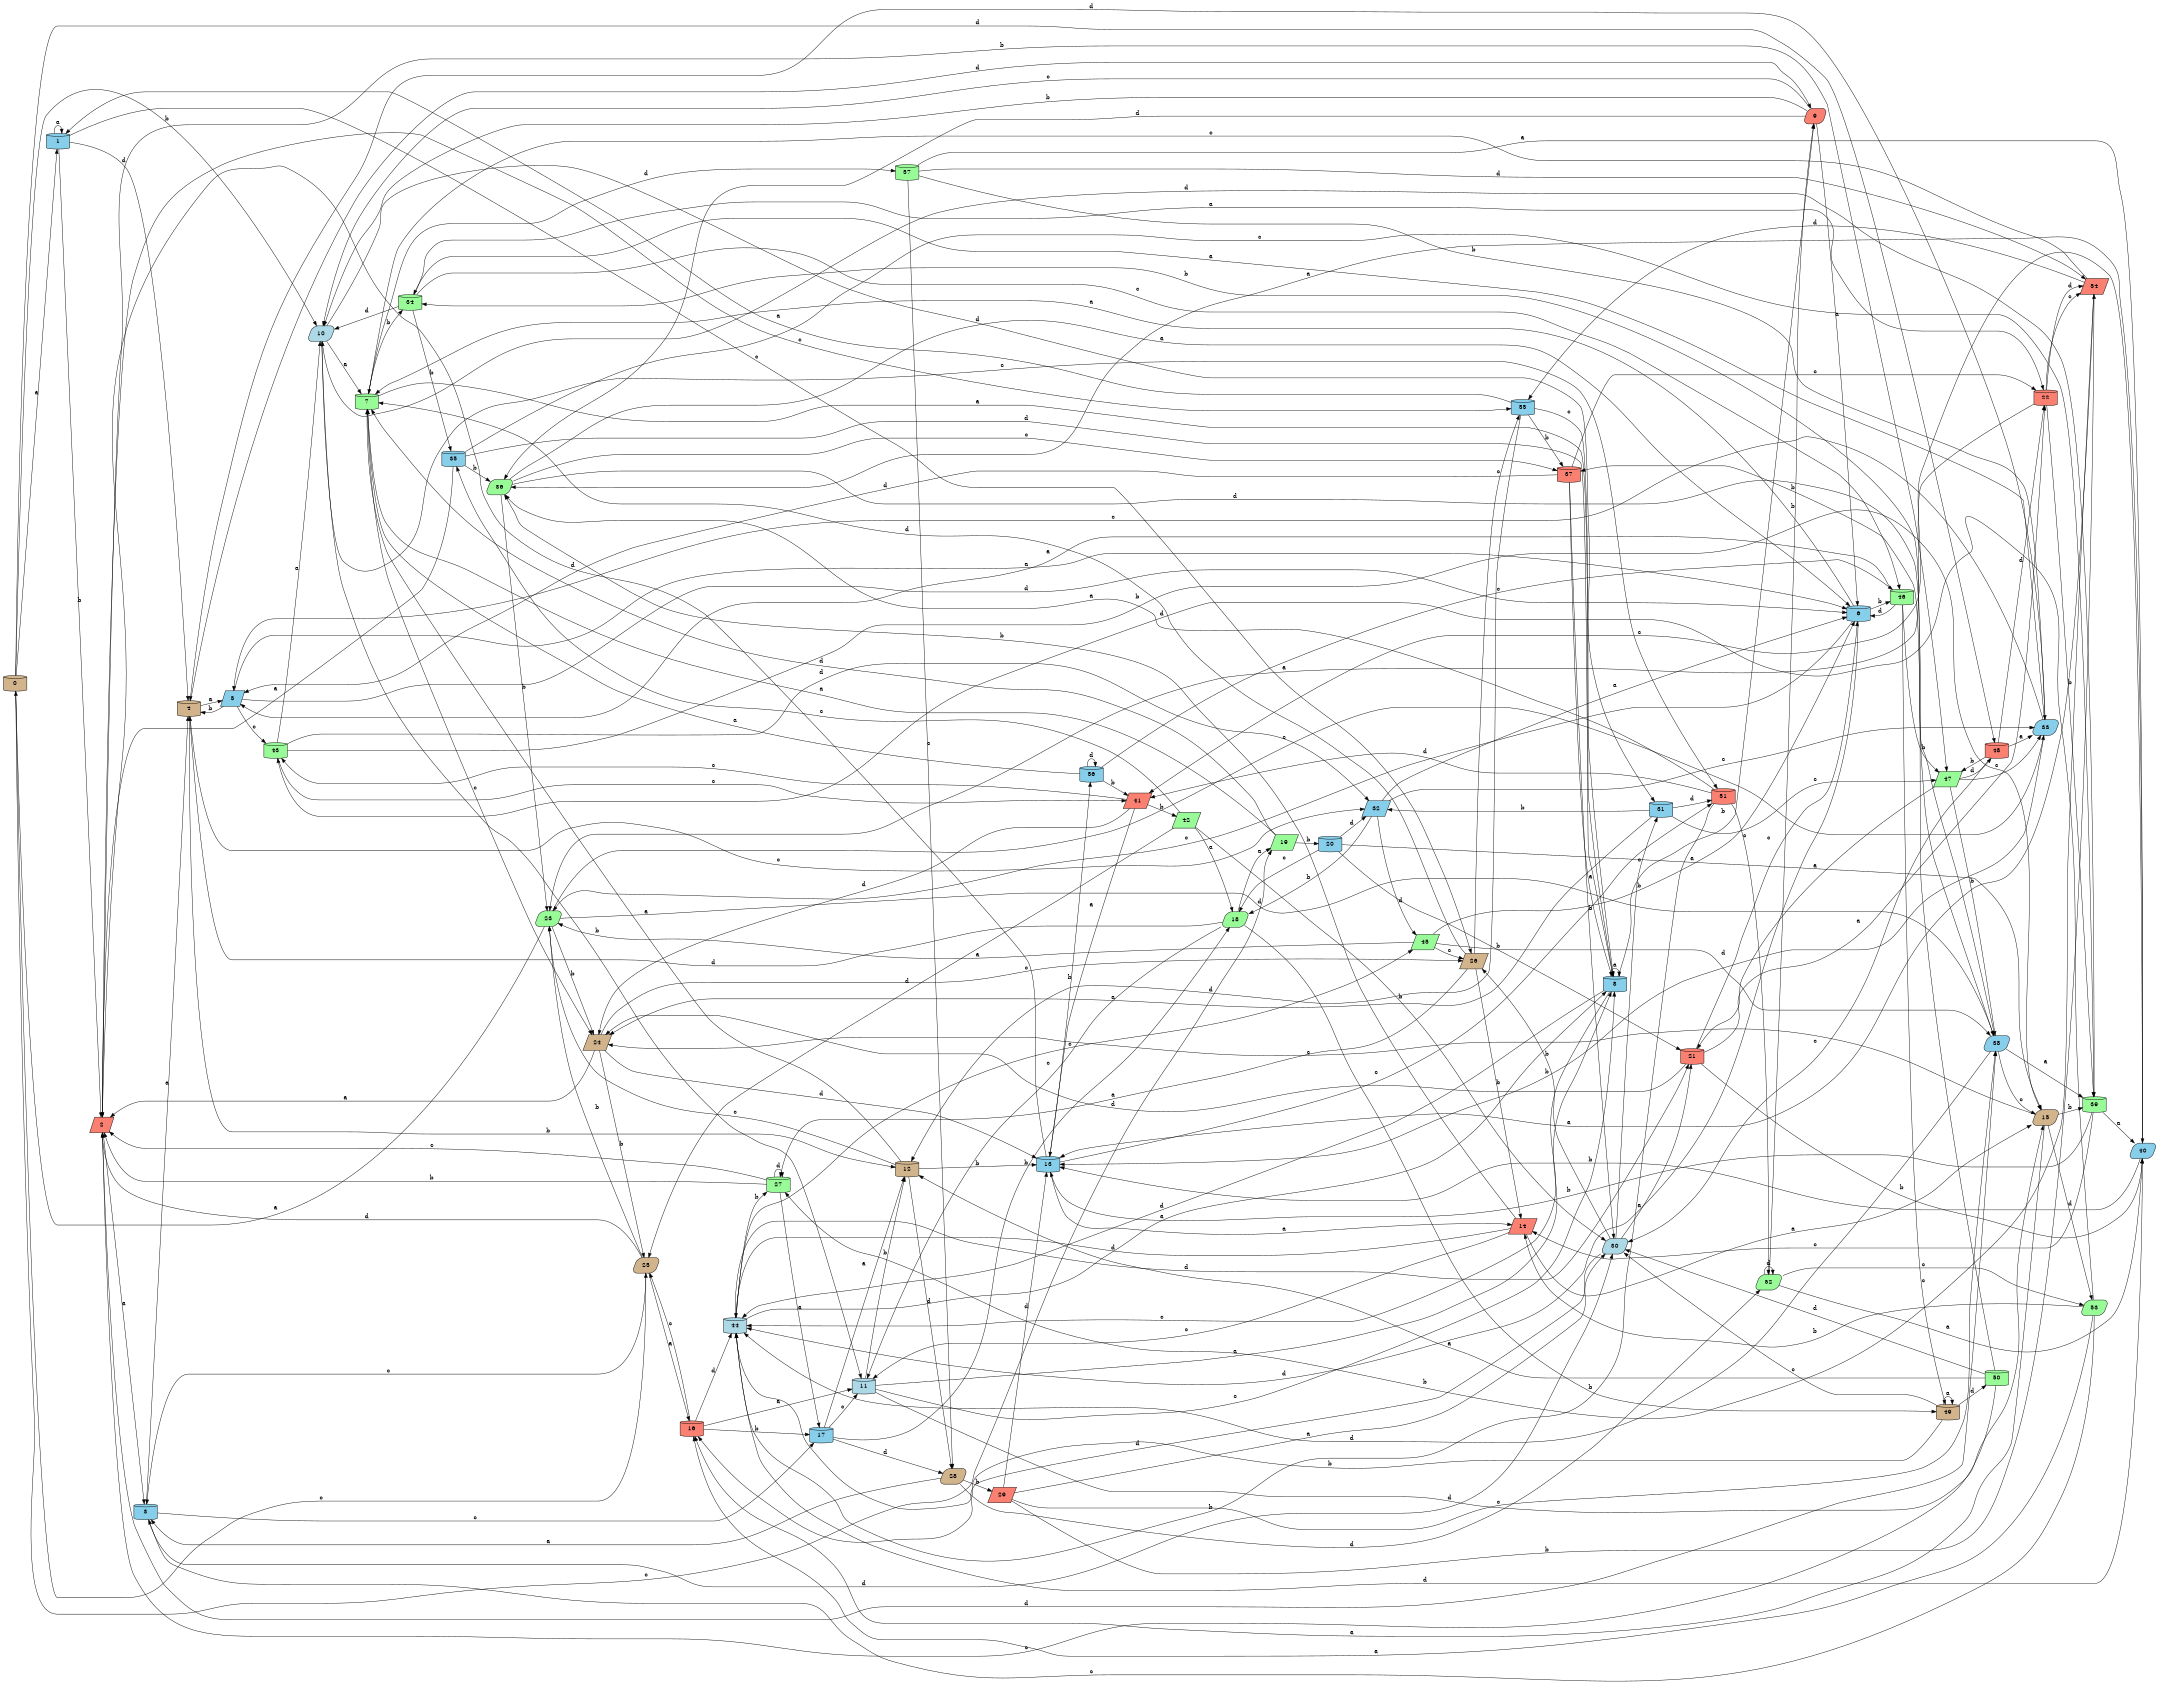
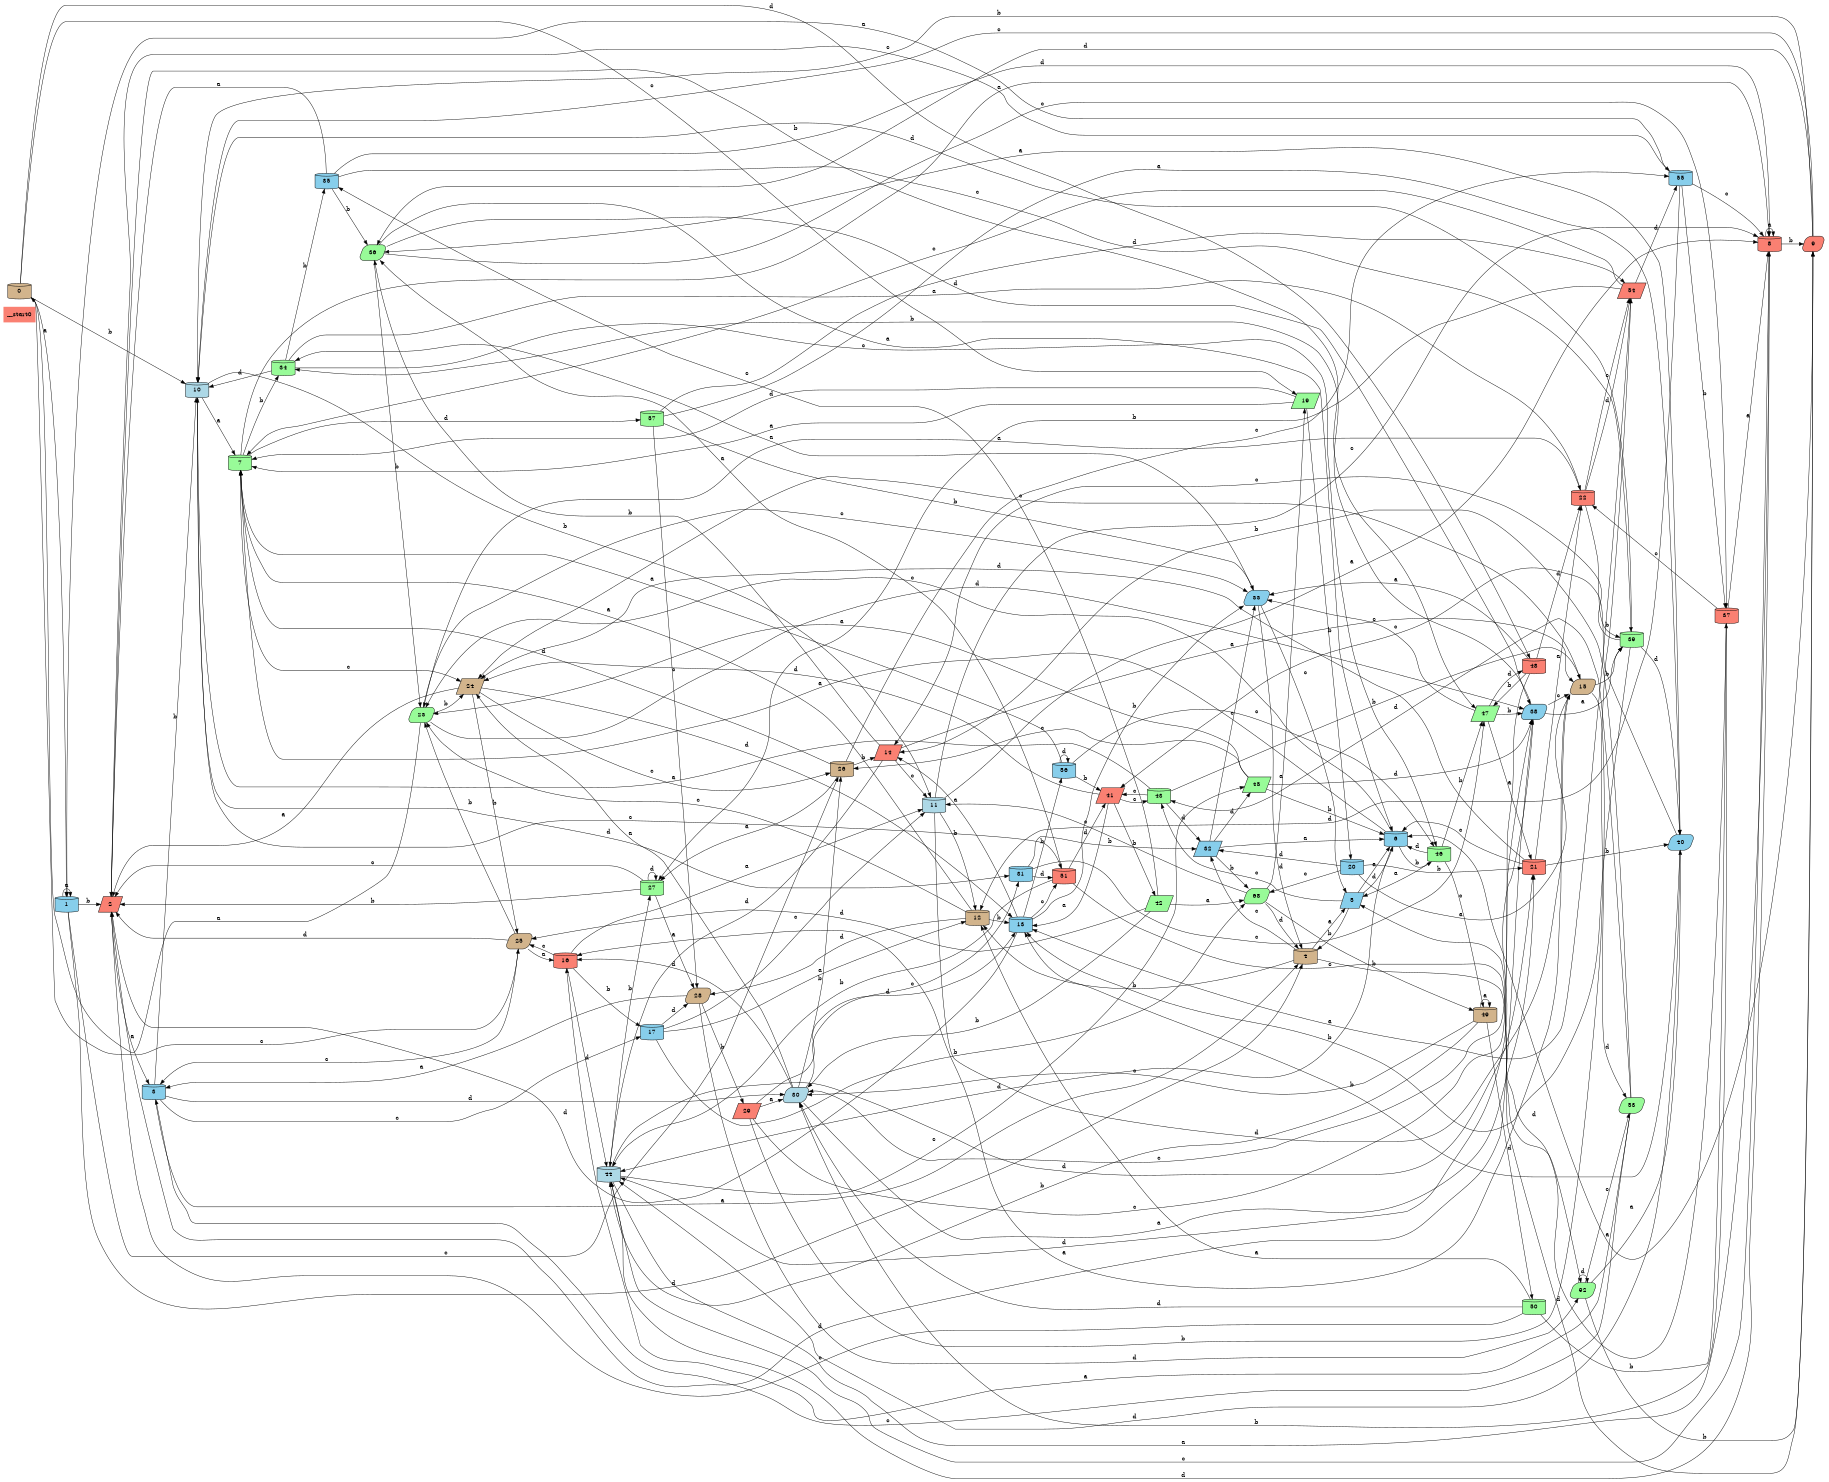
node "__start0": added
node "10": shape parallelogram -> cylinder
edge "3" -> "10": added, label "b"
node "18": label "18" -> "68"
node "26": shape parallelogram -> cylinder
node "8": fillcolor skyblue -> salmon
edge "31" -> "24": now "30" -> "24"
edge "33" -> "13": reversed
edge "39" -> "40": label "a" -> "d"
node "52": label "52" -> "92"
edge "27" -> "17": now "27" -> "28"
